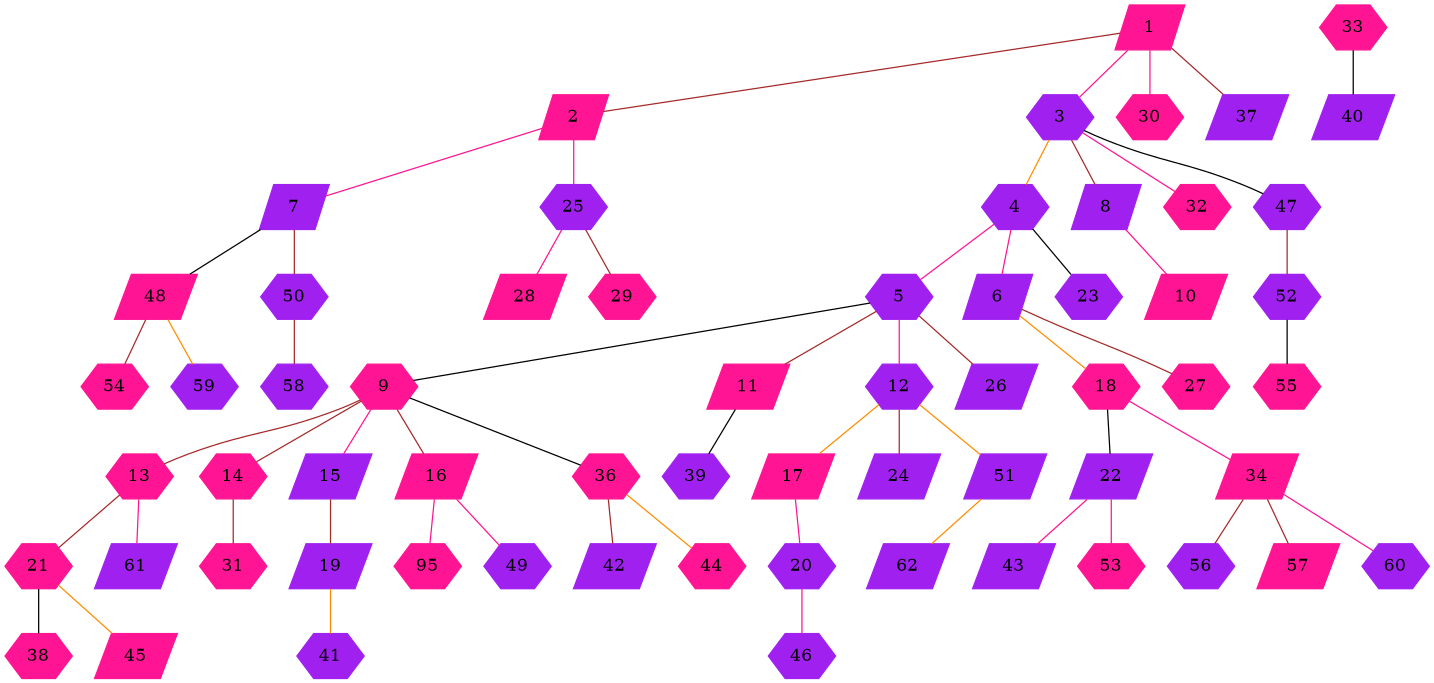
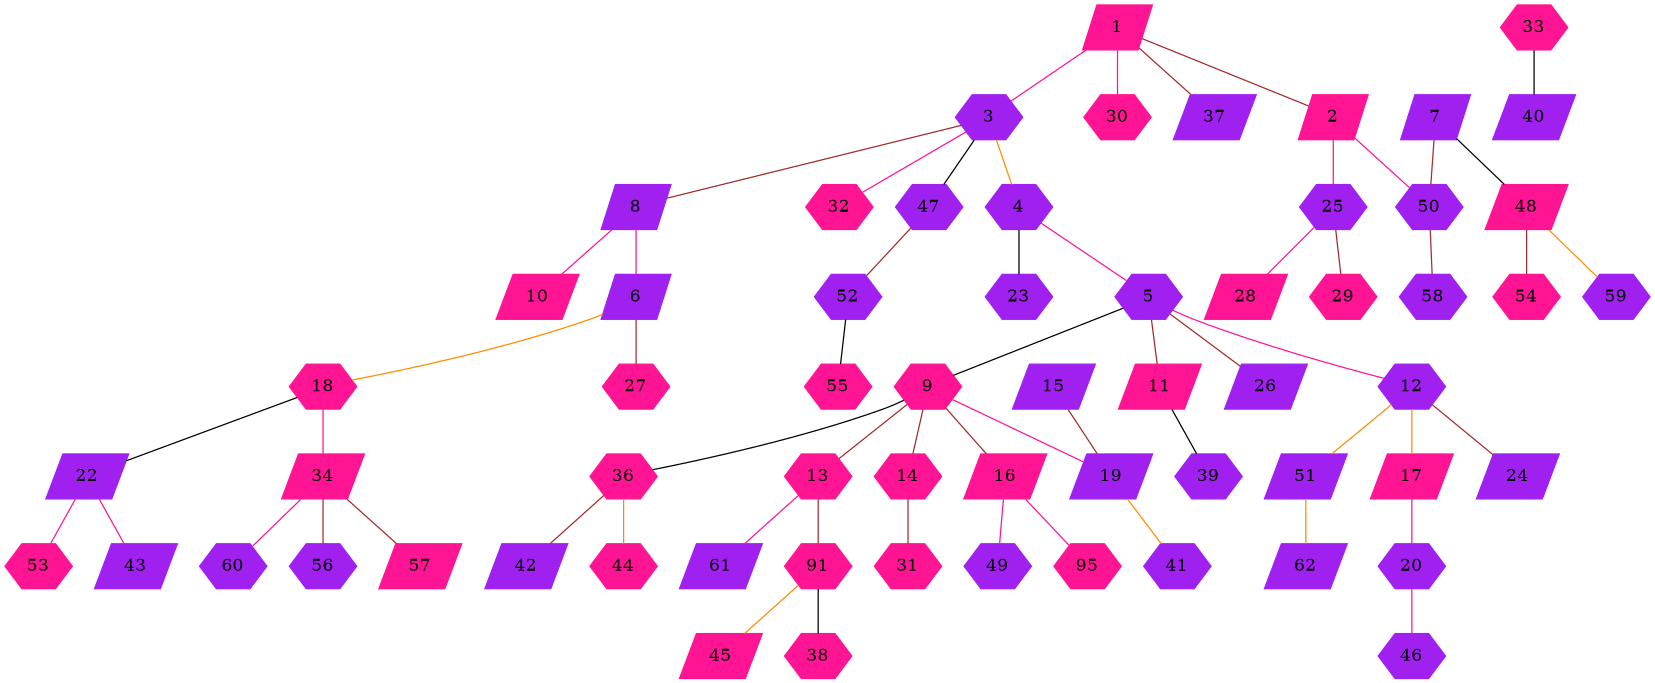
edge "2" -- "7": now "2" -- "50"
edge "4" -- "6": now "8" -- "6"
edge "9" -- "15": now "9" -- "19"
node "21": label "21" -> "91"
